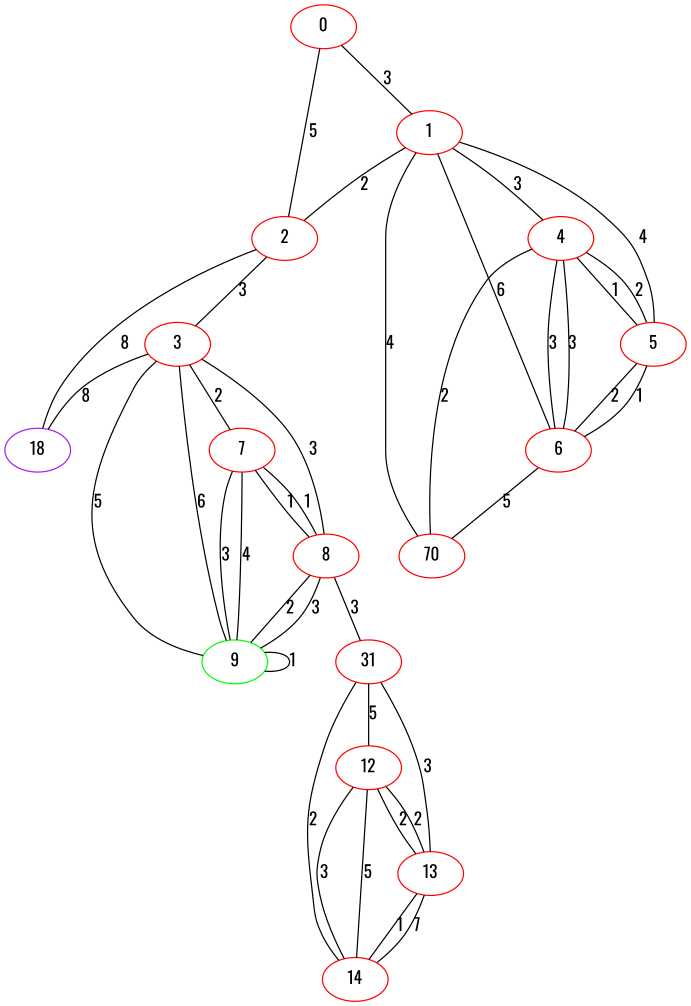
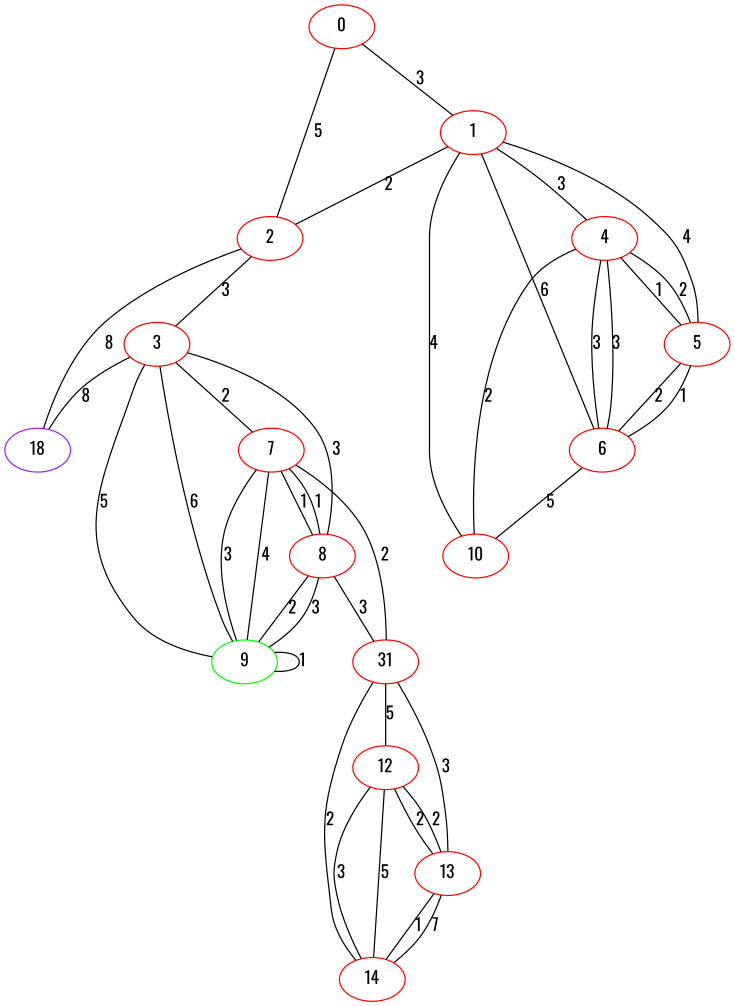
edge "7" -- "31": added, label "2"
node "70": label "70" -> "10"
